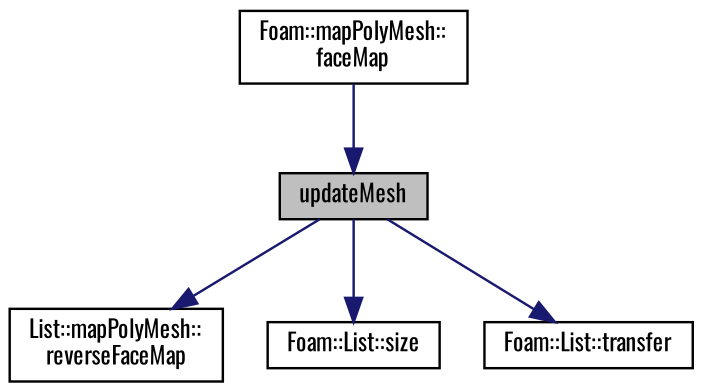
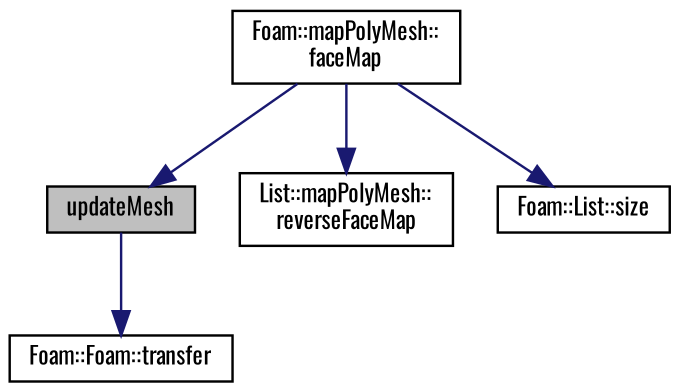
edge "updateMesh" -> "List::mapPolyMesh:: reverseFaceMap": now "Foam::mapPolyMesh:: faceMap" -> "List::mapPolyMesh:: reverseFaceMap"
edge "updateMesh" -> "Foam::List::size": now "Foam::mapPolyMesh:: faceMap" -> "Foam::List::size"
node "Foam::List::transfer": label "Foam::List::transfer" -> "Foam::Foam::transfer"
